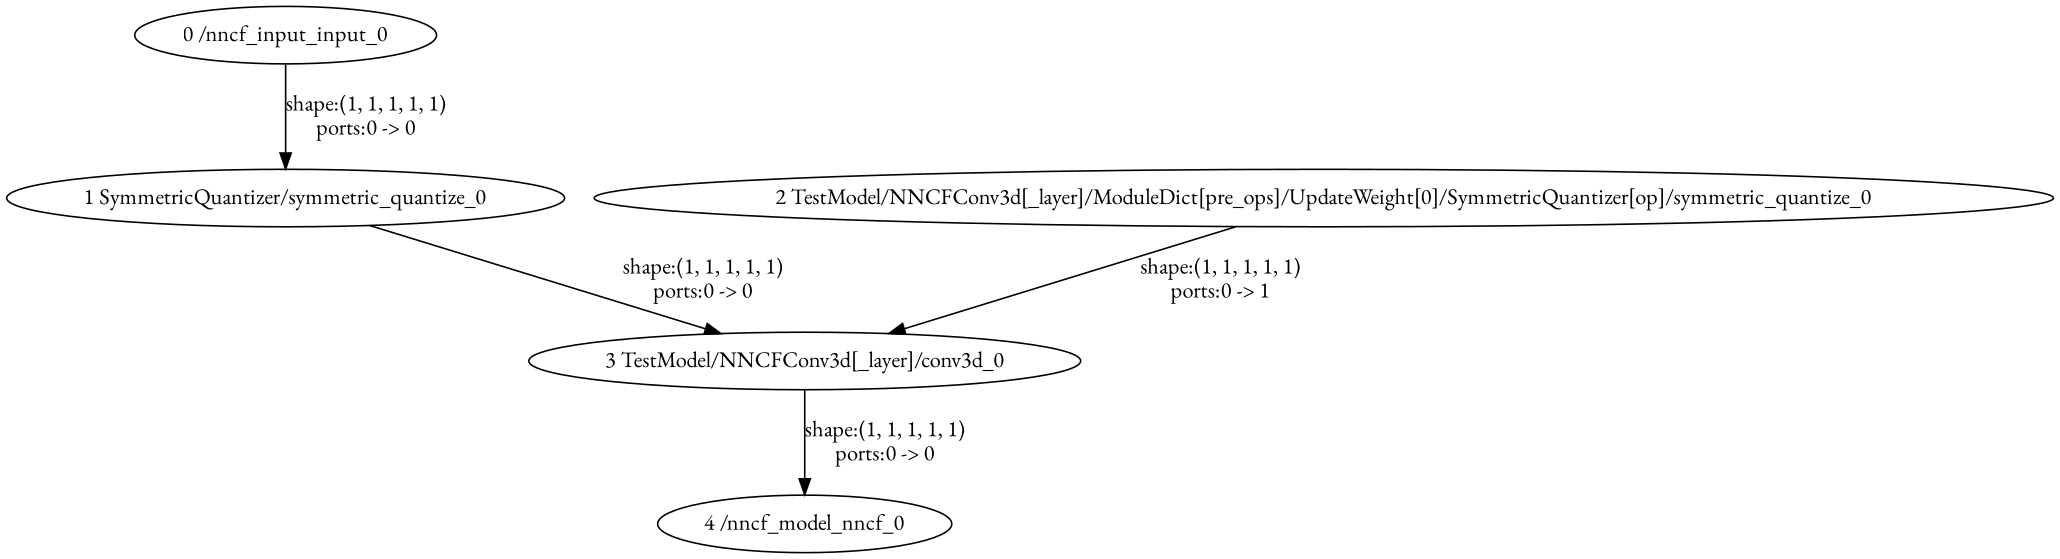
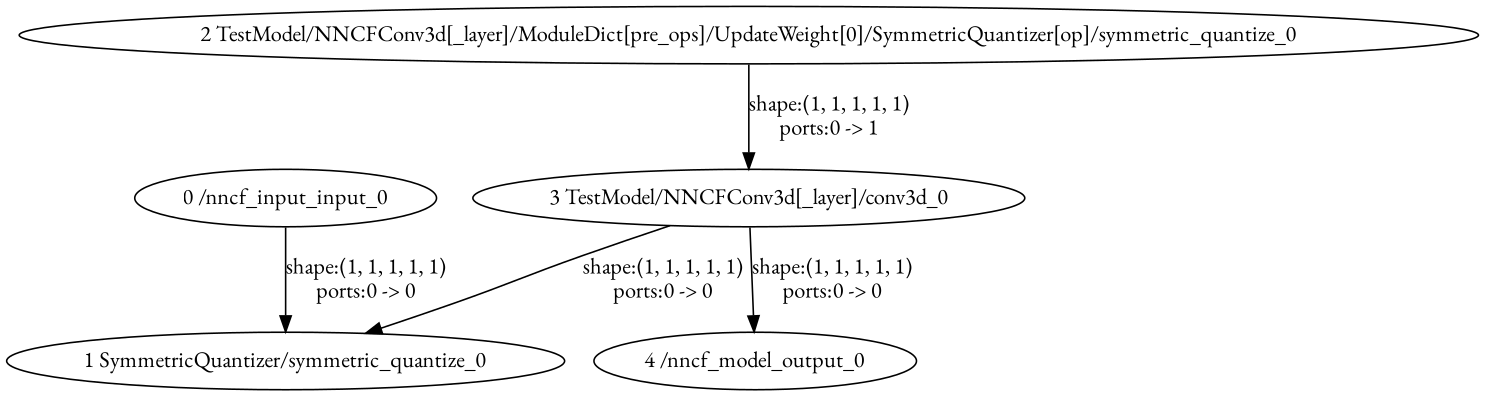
edge "1 SymmetricQuantizer/symmetric_quantize_0" -> "3 TestModel/NNCFConv3d[_layer]/conv3d_0": reversed
node "4 /nncf_model_nncf_0": label "4 /nncf_model_nncf_0" -> "4 /nncf_model_output_0"
